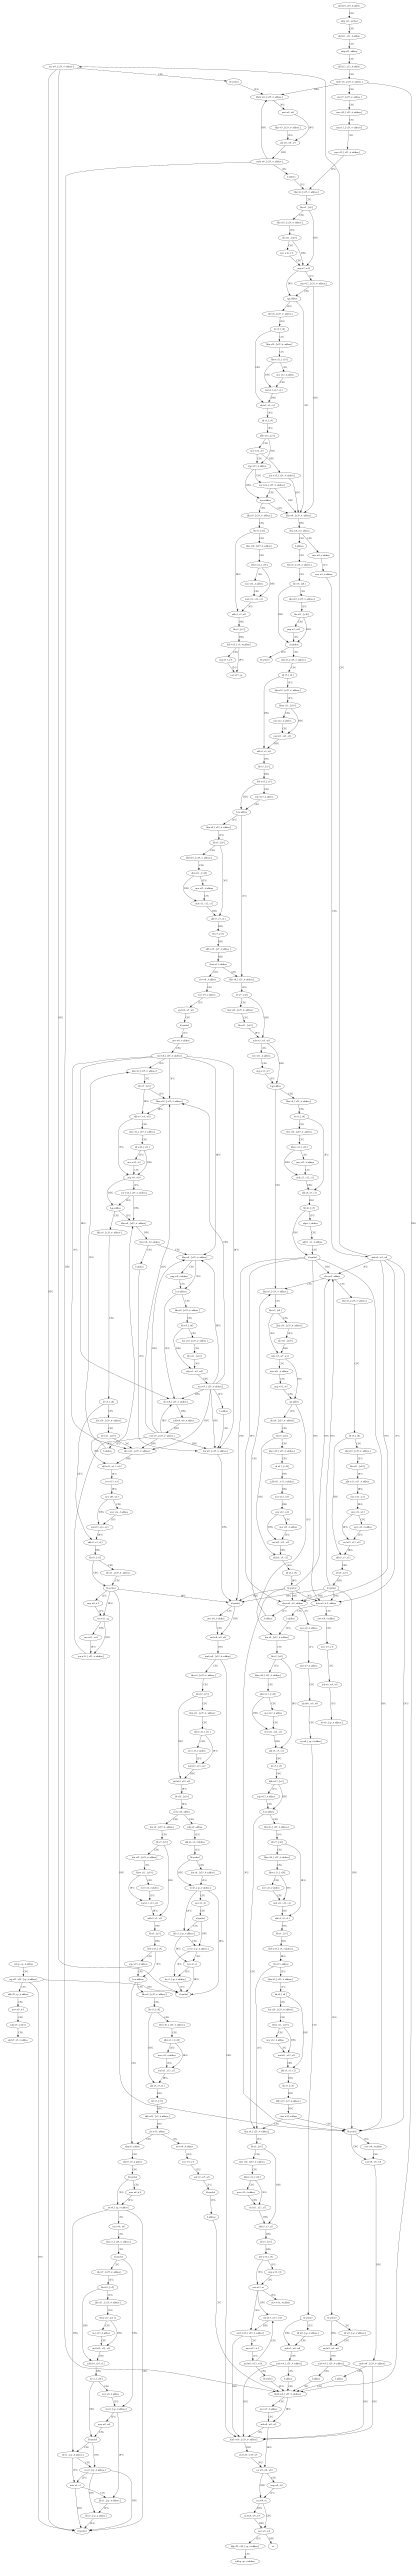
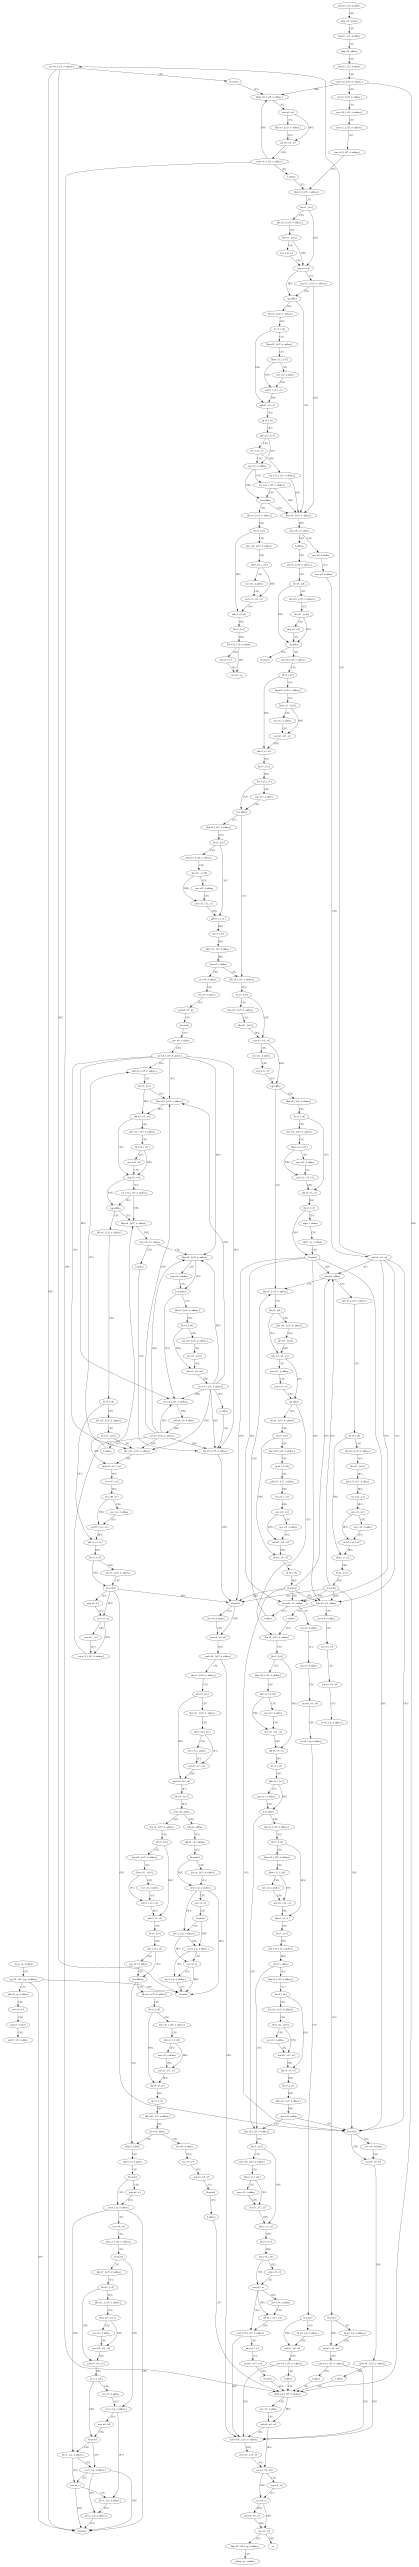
edge "mvn w8 , w8" -> "ldur w9 , [ x29 , #- address ]": added, label "CFG"
edge "and w0 , w13 , w14" -> "and w13 , w13 , w14": now "mov w14 , # address" -> "and w13 , w13 , w14"
